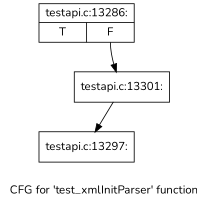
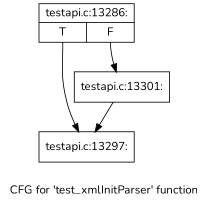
edge "testapi.c:13286:" -> "testapi.c:13297:": added
